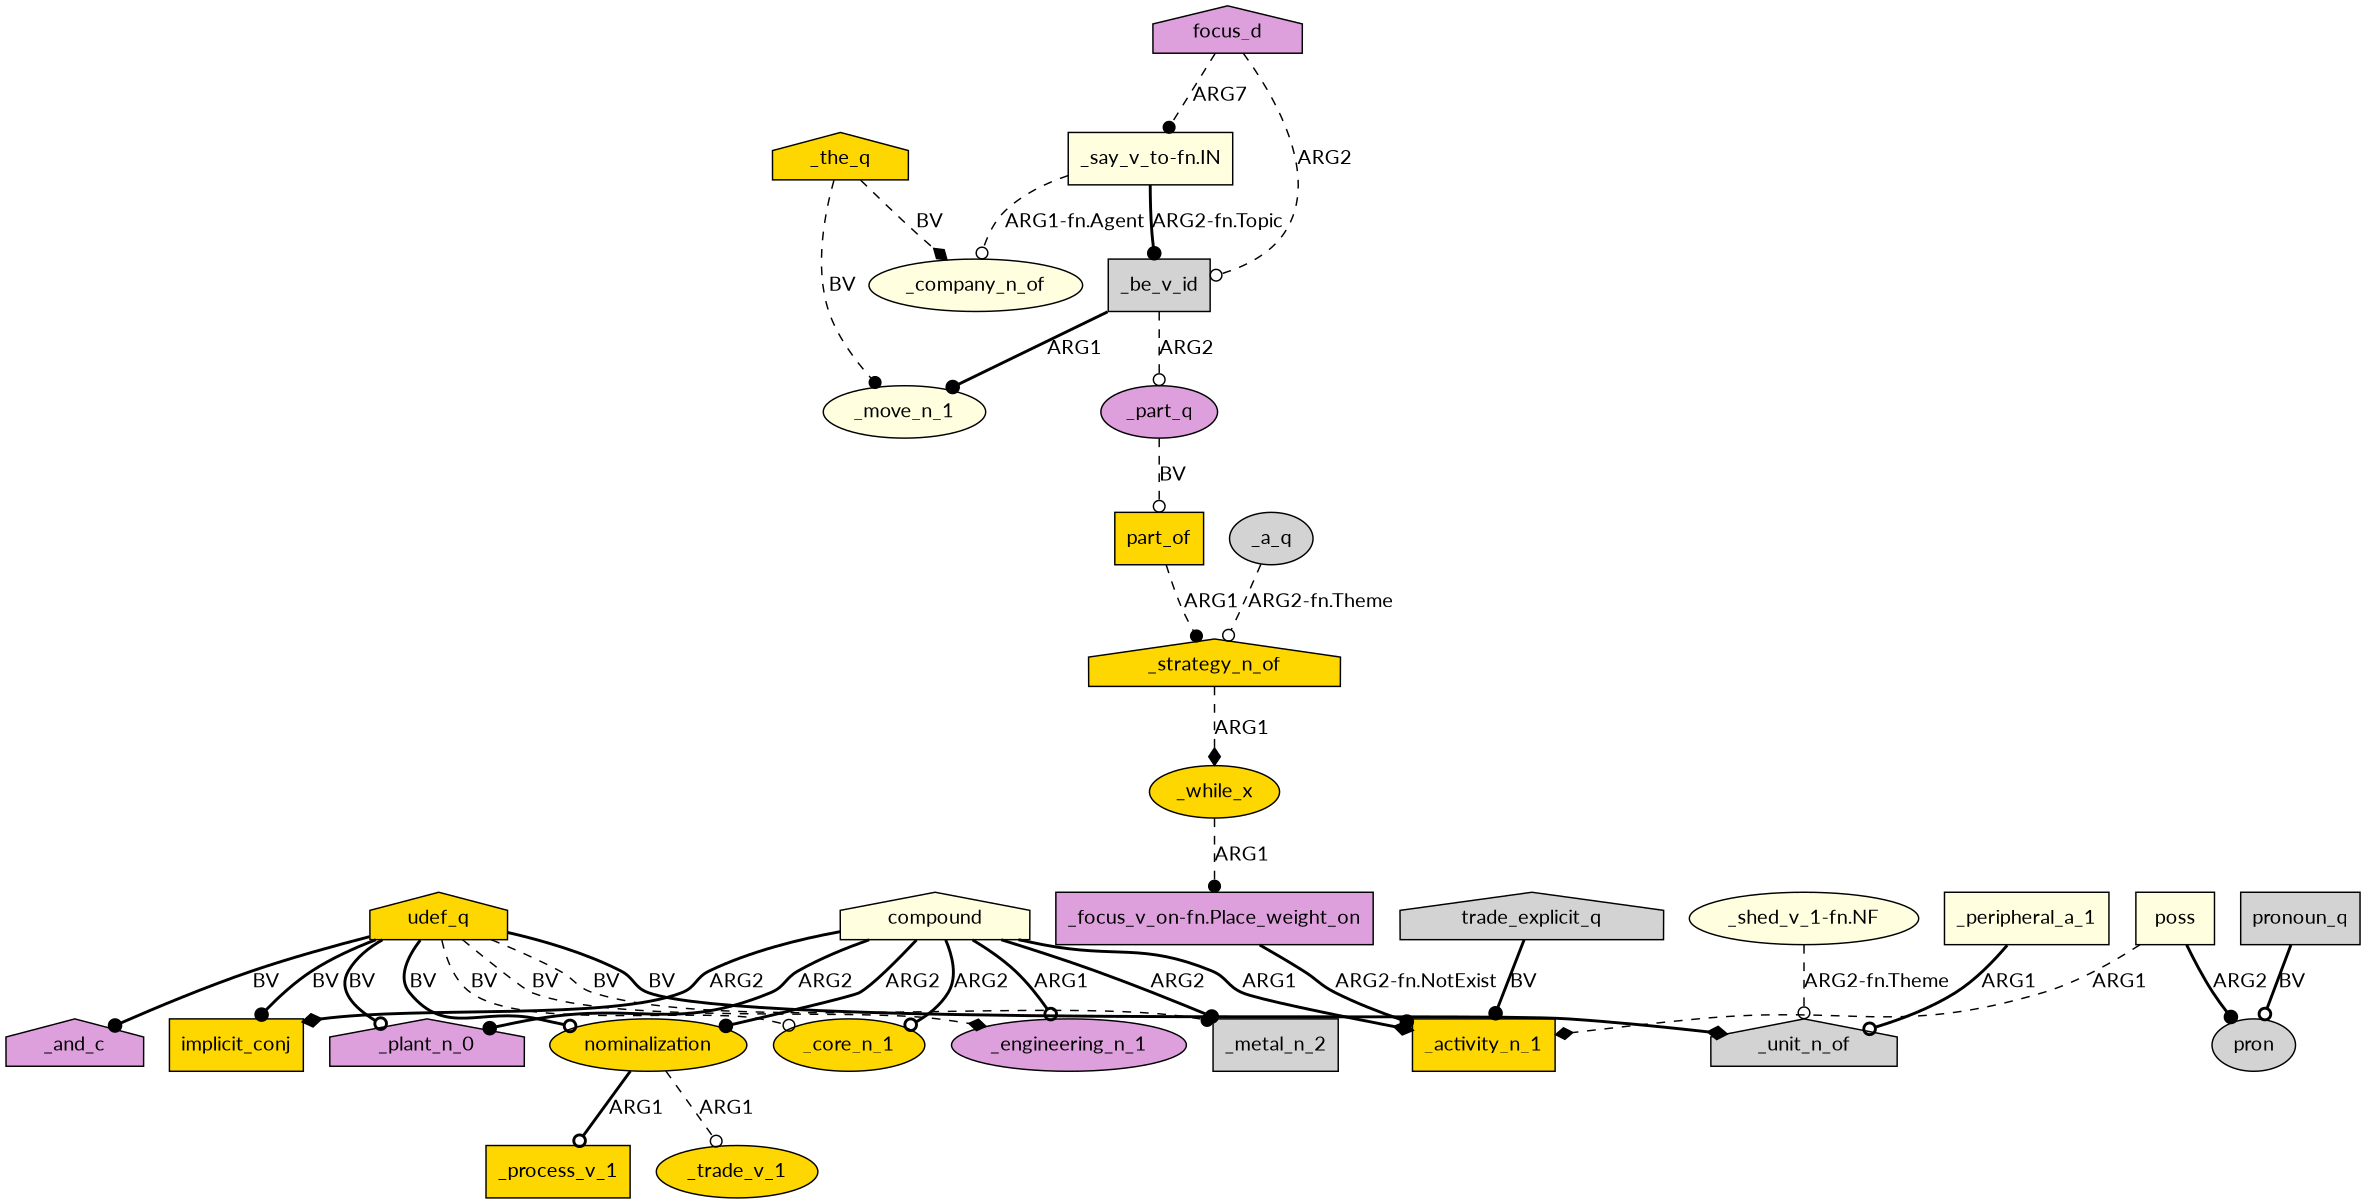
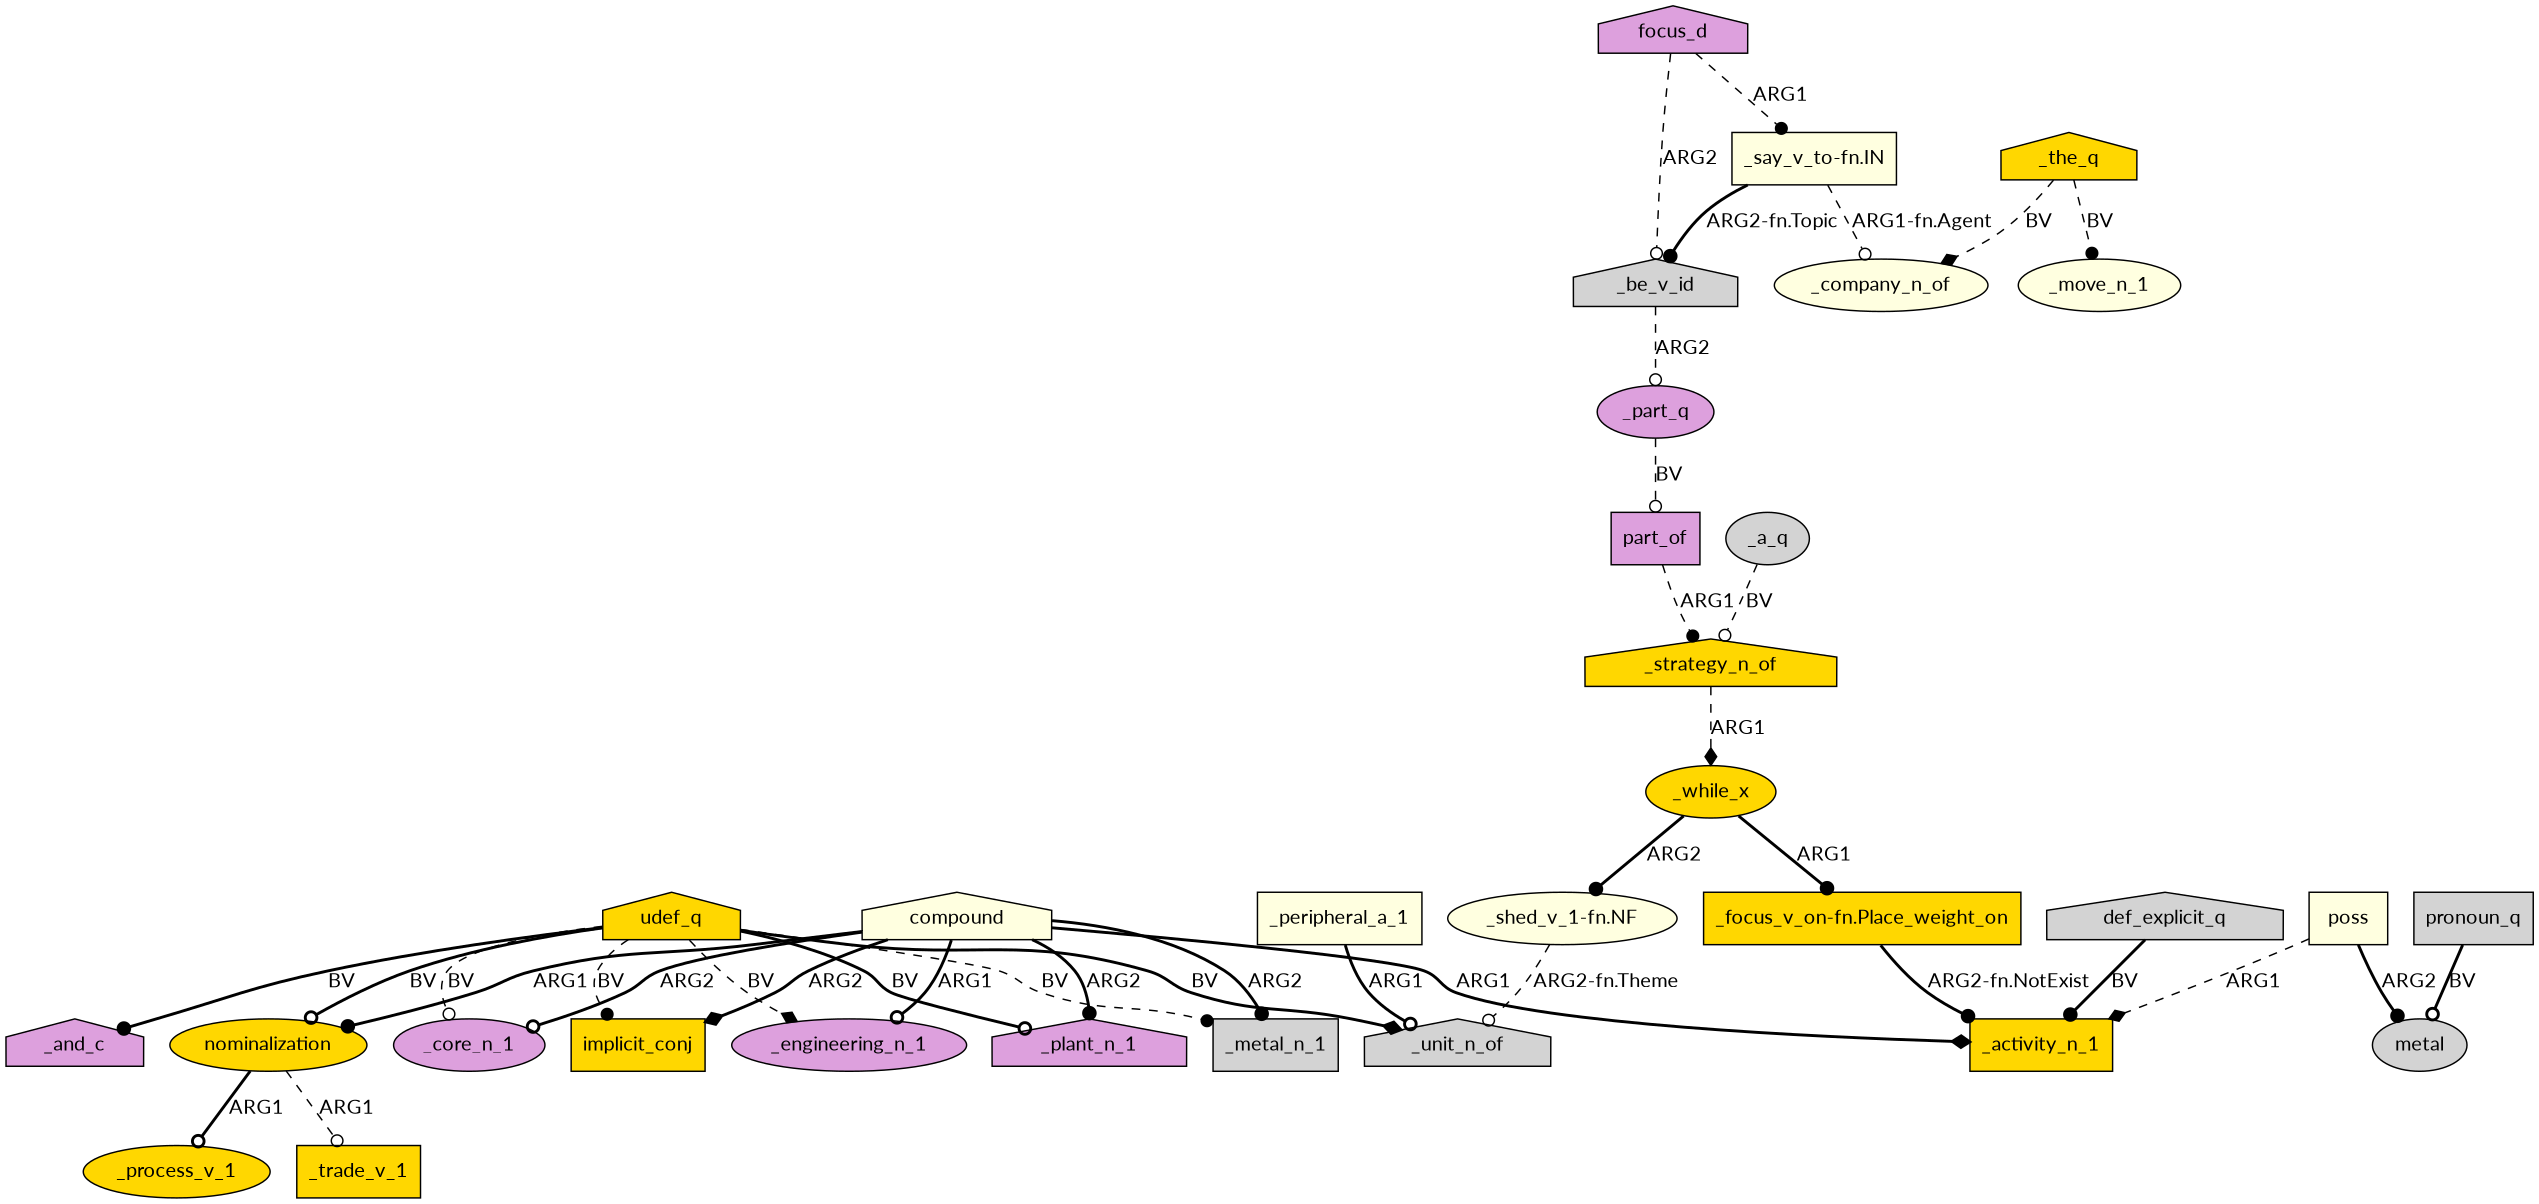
edge "focus_d" -> "_say_v_to-fn.IN": label "ARG7" -> "ARG1"
node "_be_v_id": shape box -> house
edge "_be_v_id" -> "_move_n_1": removed, label "ARG1"
node "part_of": fillcolor gold -> plum
edge "_a_q" -> "_strategy_n_of": label "ARG2-fn.Theme" -> "BV"
edge "_while_x" -> "_focus_v_on-fn.Place_weight_on": style dashed -> bold
edge "_while_x" -> "_shed_v_1-fn.NF": added, label "ARG2"
node "_focus_v_on-fn.Place_weight_on": fillcolor plum -> gold
node "trade_explicit_q": label "trade_explicit_q" -> "def_explicit_q"
edge "udef_q" -> "implicit_conj": style bold -> dashed
edge "compound" -> "nominalization": label "ARG2" -> "ARG1"
node "_plant_n_0": label "_plant_n_0" -> "_plant_n_1"
node "_core_n_1": fillcolor gold -> plum
node "_metal_n_2": label "_metal_n_2" -> "_metal_n_1"
node "pron": label "pron" -> "metal"
node "_process_v_1": shape box -> ellipse
node "_trade_v_1": shape ellipse -> box
